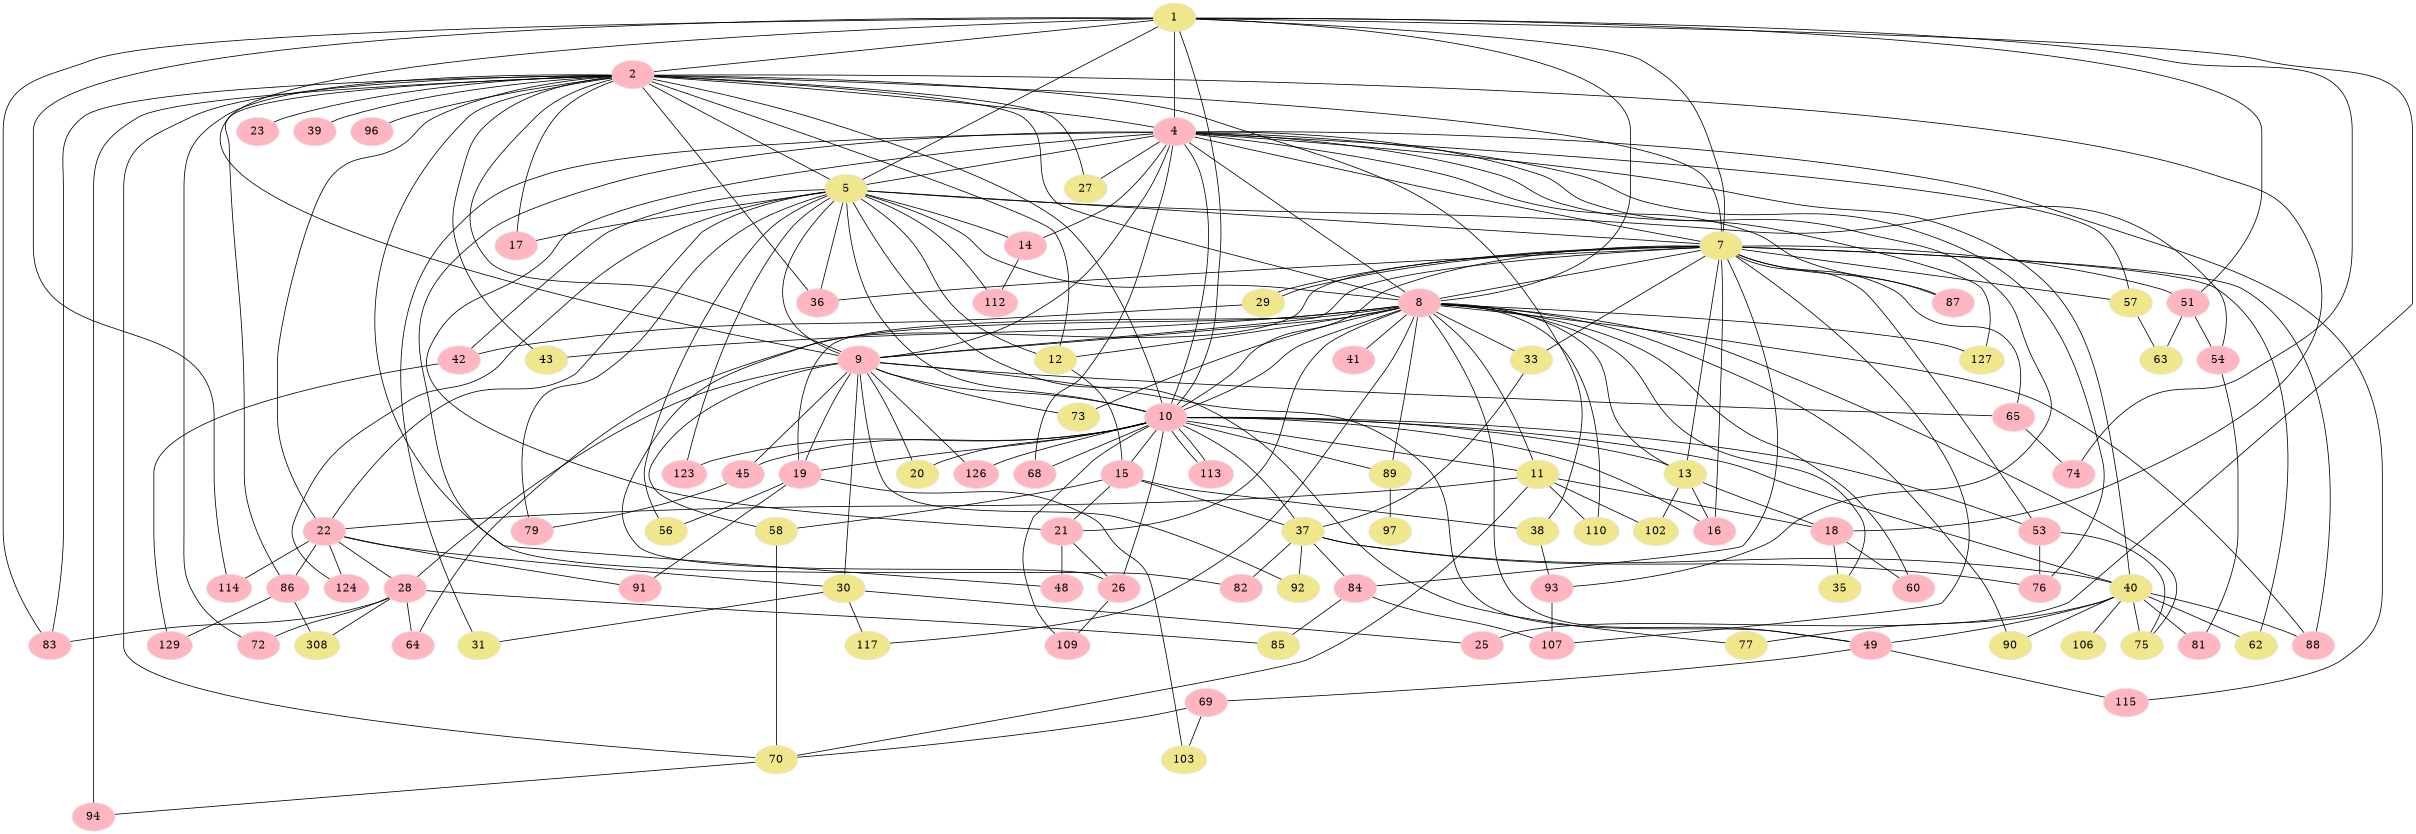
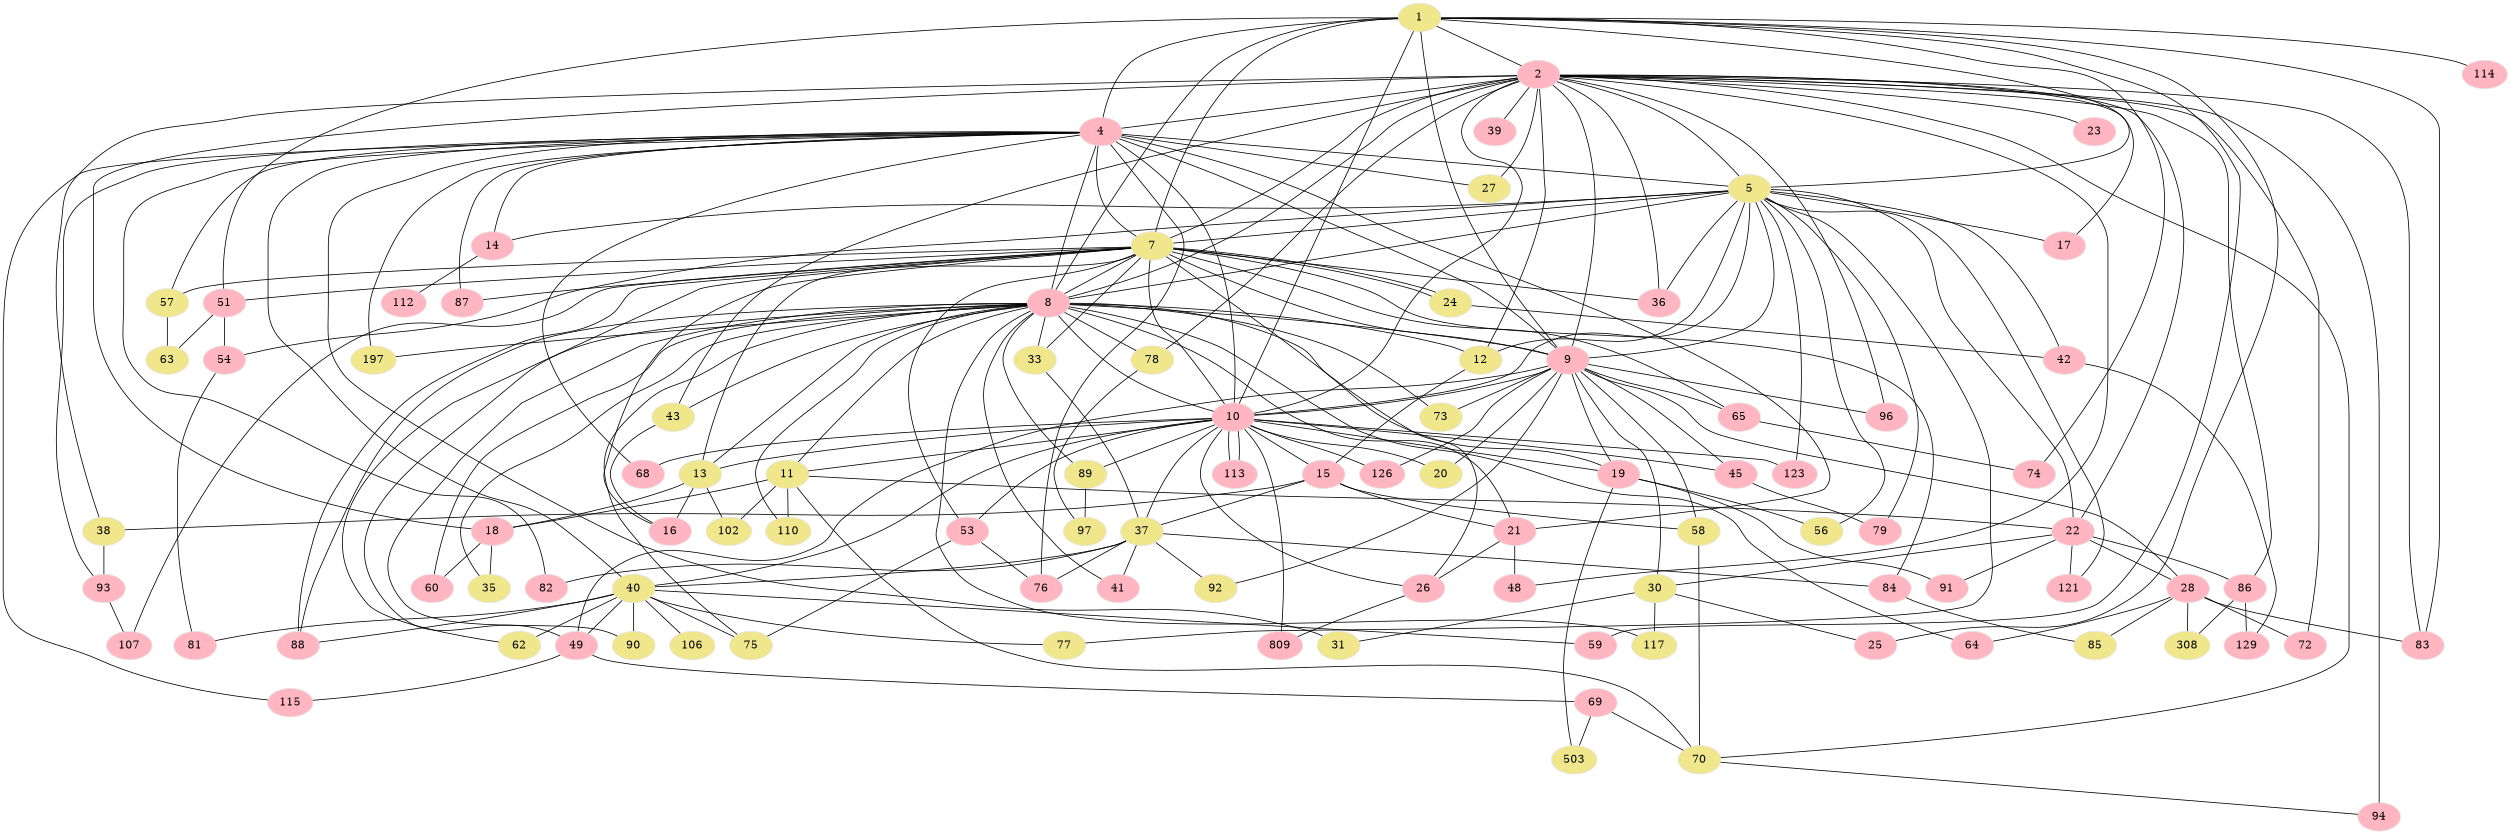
edge "5" -- "112": removed
node "29": label "29" -> "24"
node "78": added
node "127": label "127" -> "197"
edge "9" -- "96": added
edge "10" -- "16": now "43" -- "16"
edge "22" -- "114": removed
edge "37" -- "41": added
node "124": label "124" -> "121"
edge "84" -- "107": removed
node "109": label "109" -> "809"
node "59": added
node "103": label "103" -> "503"
